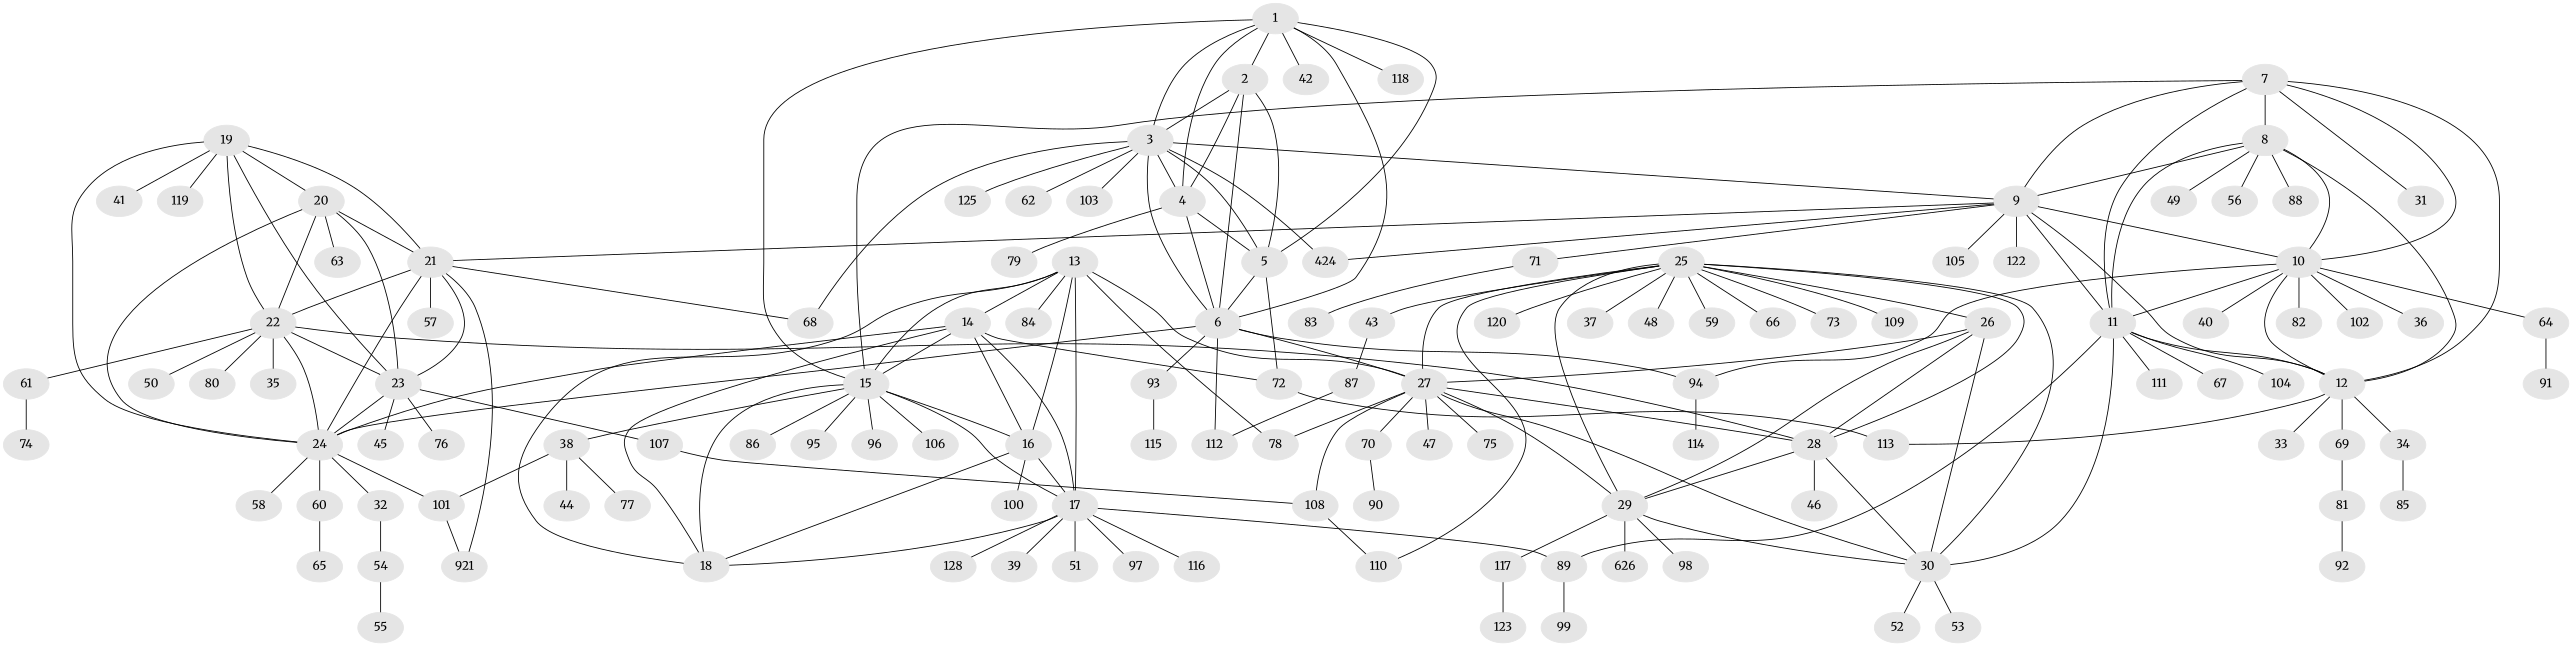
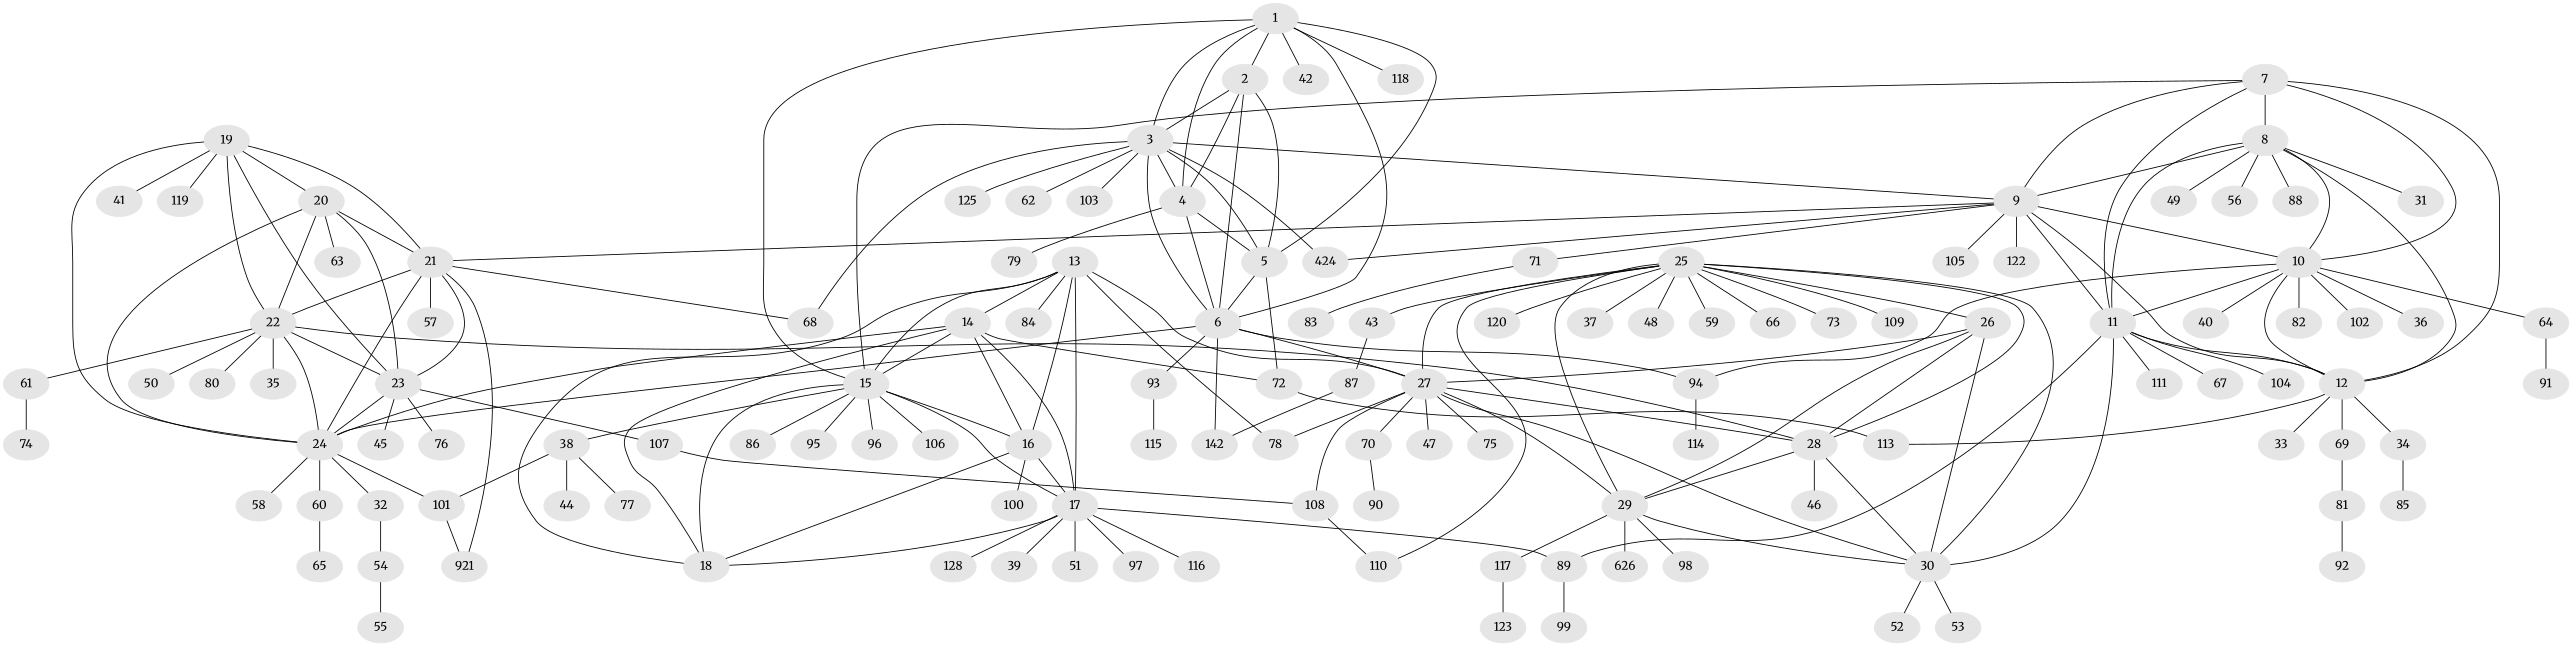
edge "7" -- "31": now "8" -- "31"
node "112": label "112" -> "142"
